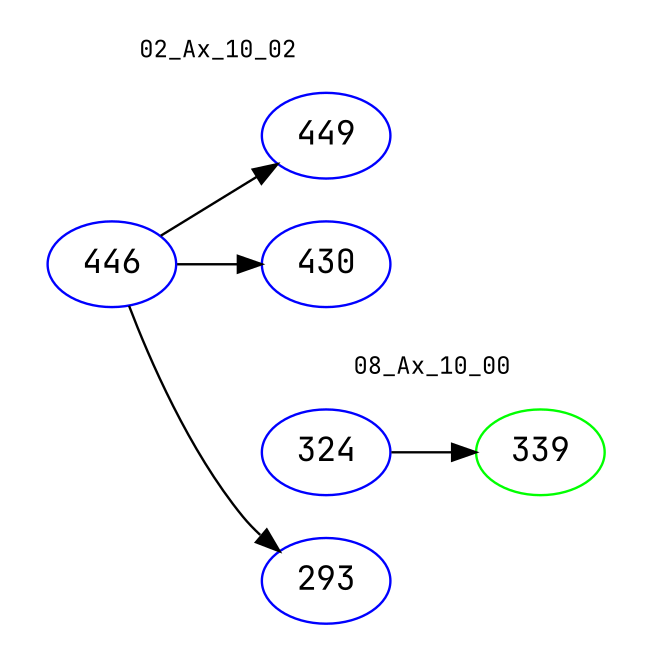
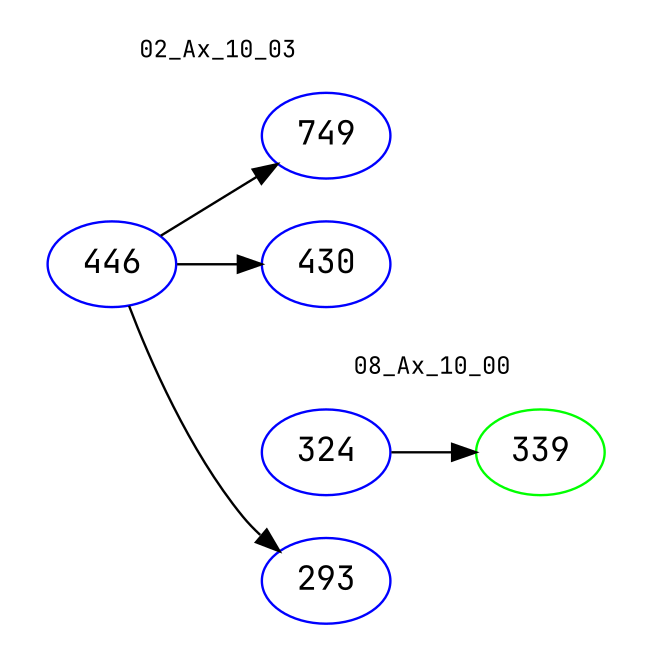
cluster "02_Ax_10_02": label "02_Ax_10_02" -> "02_Ax_10_03"
node "449": label "449" -> "749"
